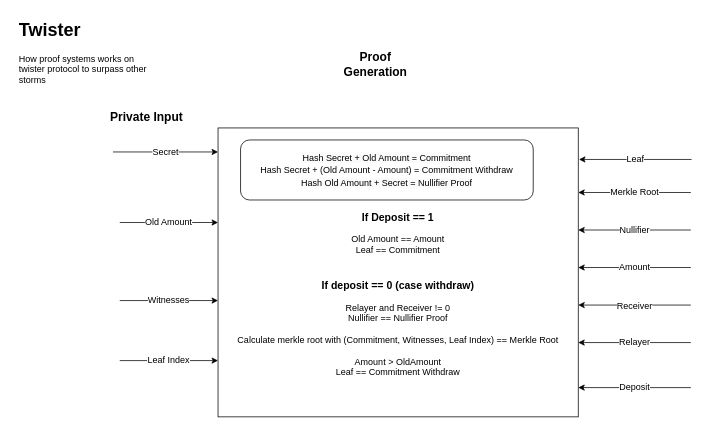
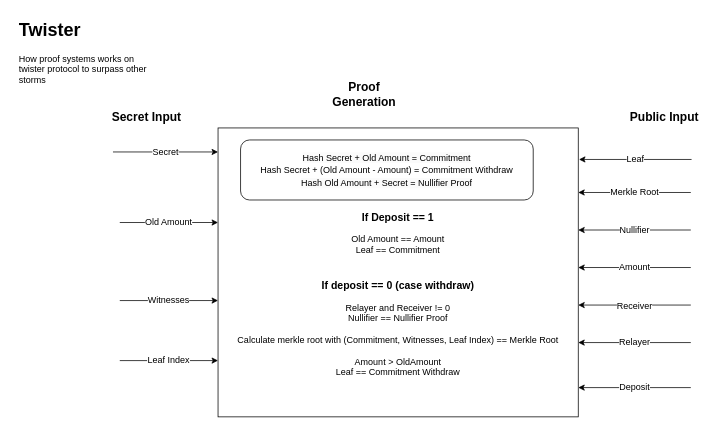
node "Proof Generation": moved (375, 64) -> (364, 94)
node "Private Input": label "Private Input" -> "Secret Input"
node "Public Input": added
